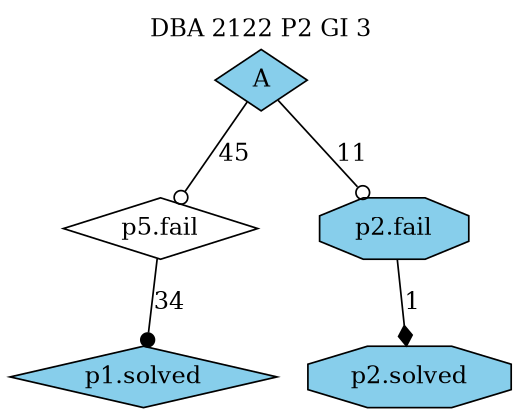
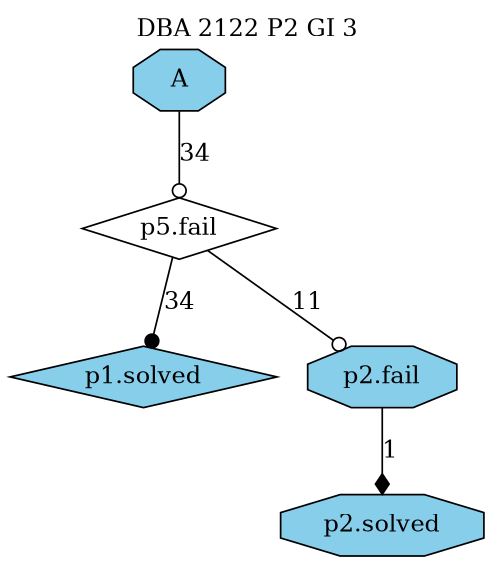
node "A": shape diamond -> octagon
edge "A" -> "p2.fail": now "p5.fail" -> "p2.fail"
edge "A" -> "p5.fail": label "45" -> "34"
